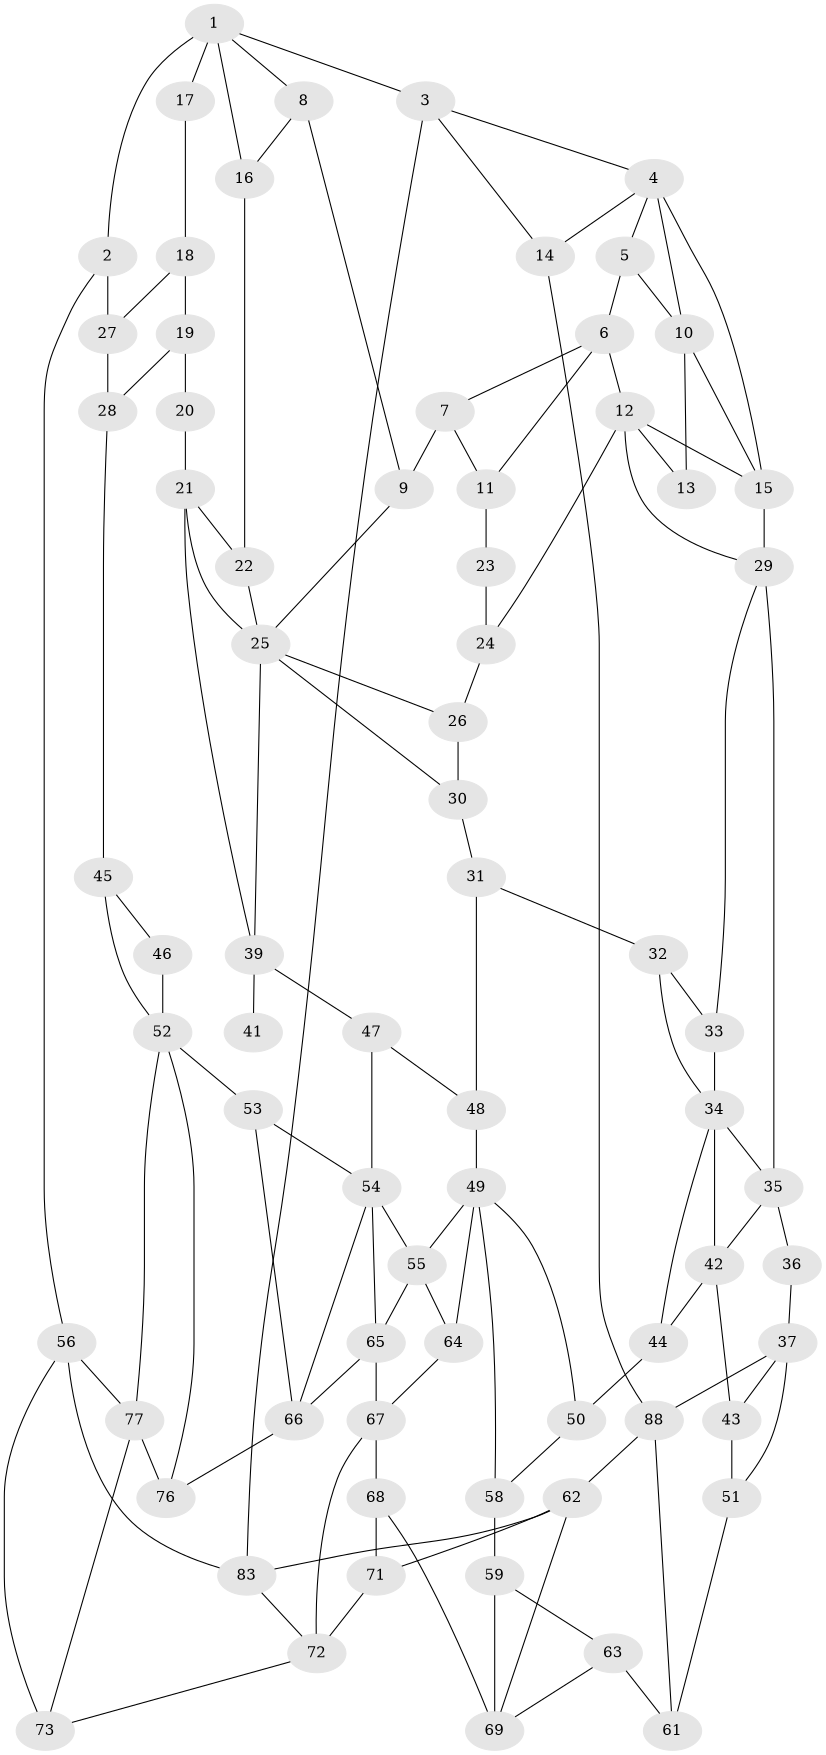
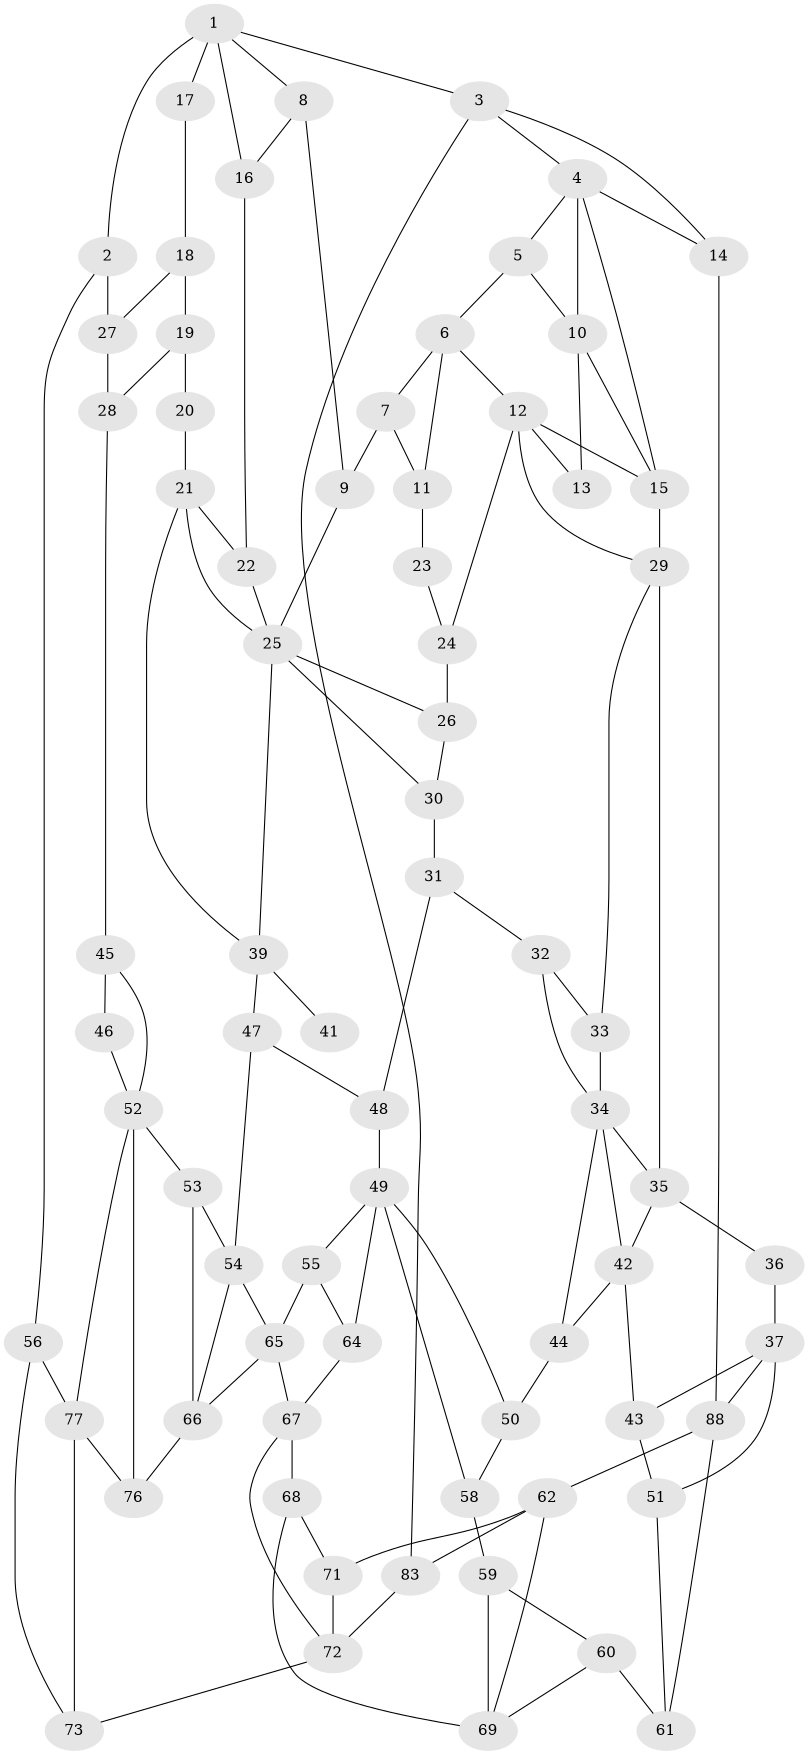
edge "54" -- "55": removed
edge "56" -- "83": removed
node "63": label "63" -> "60"
